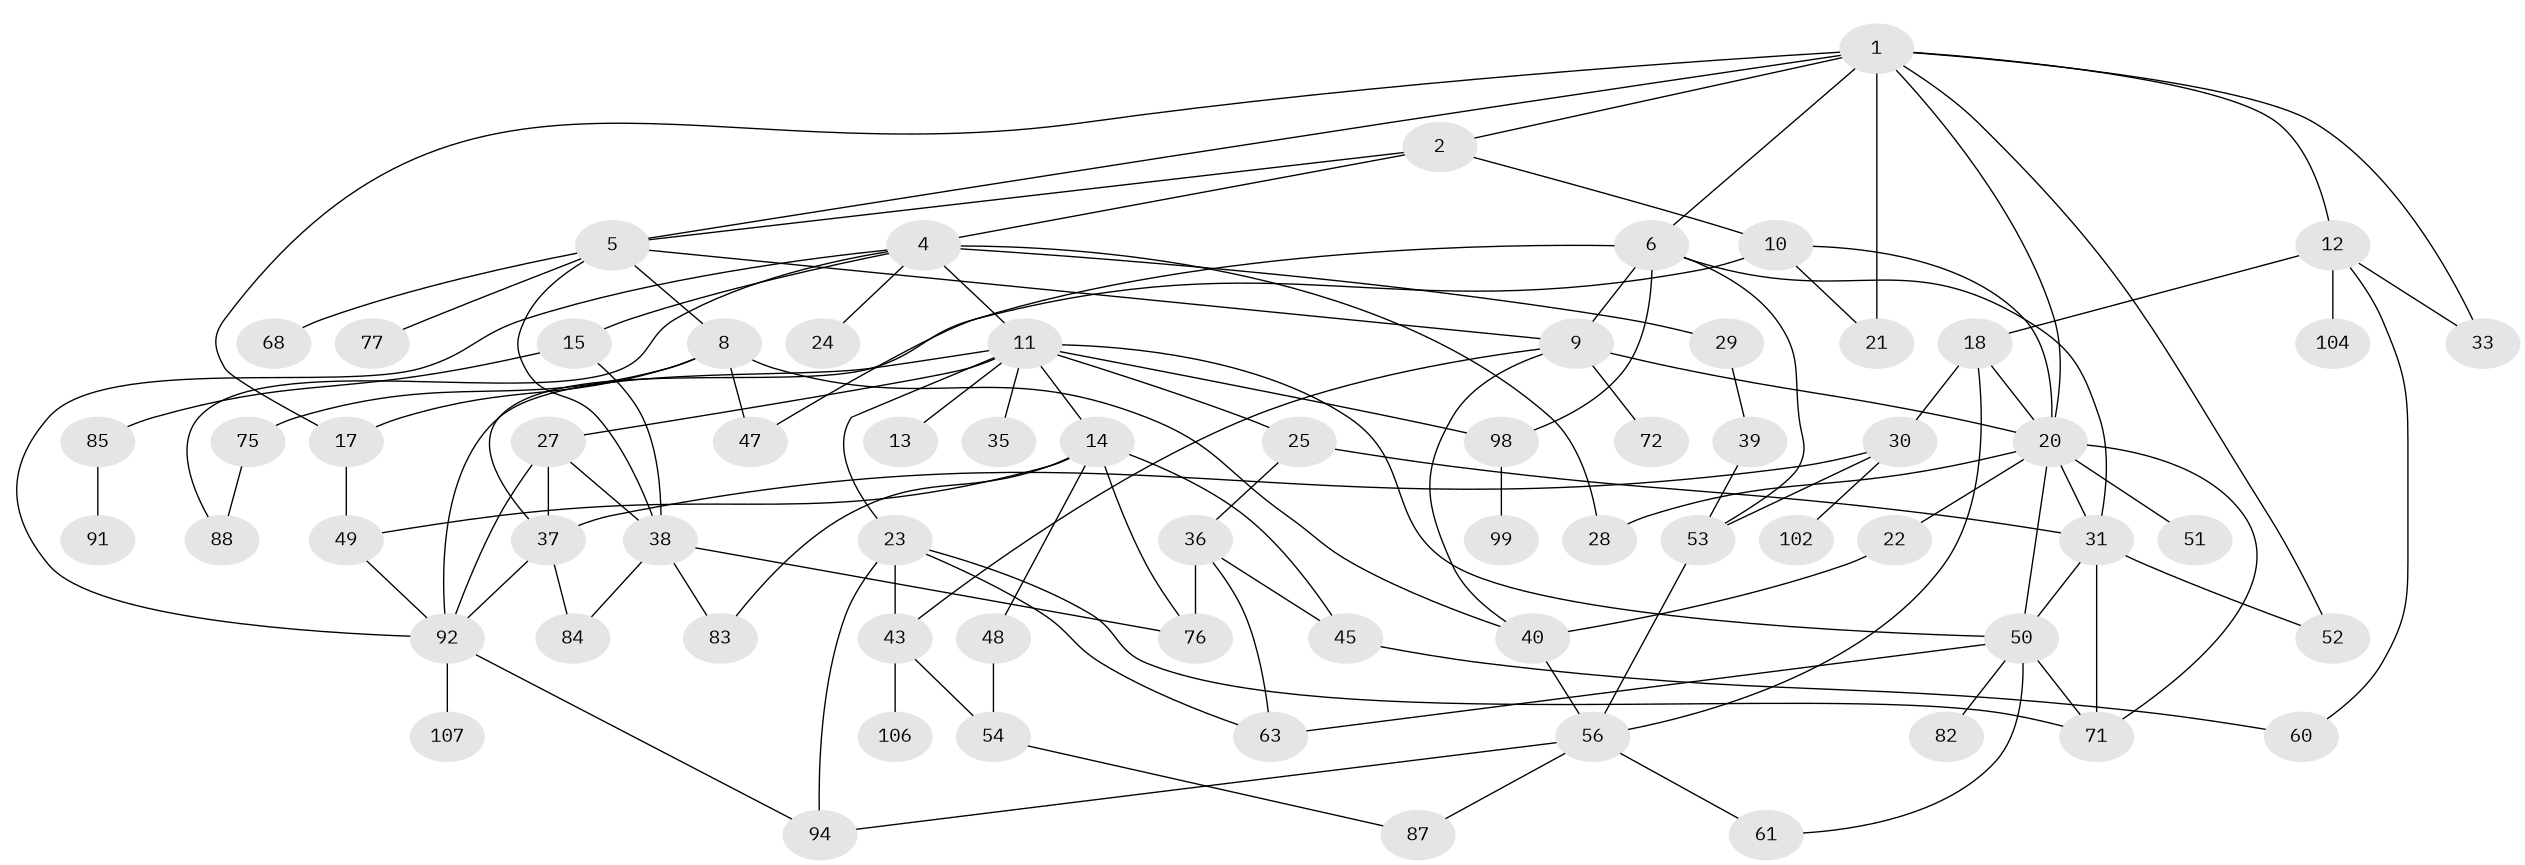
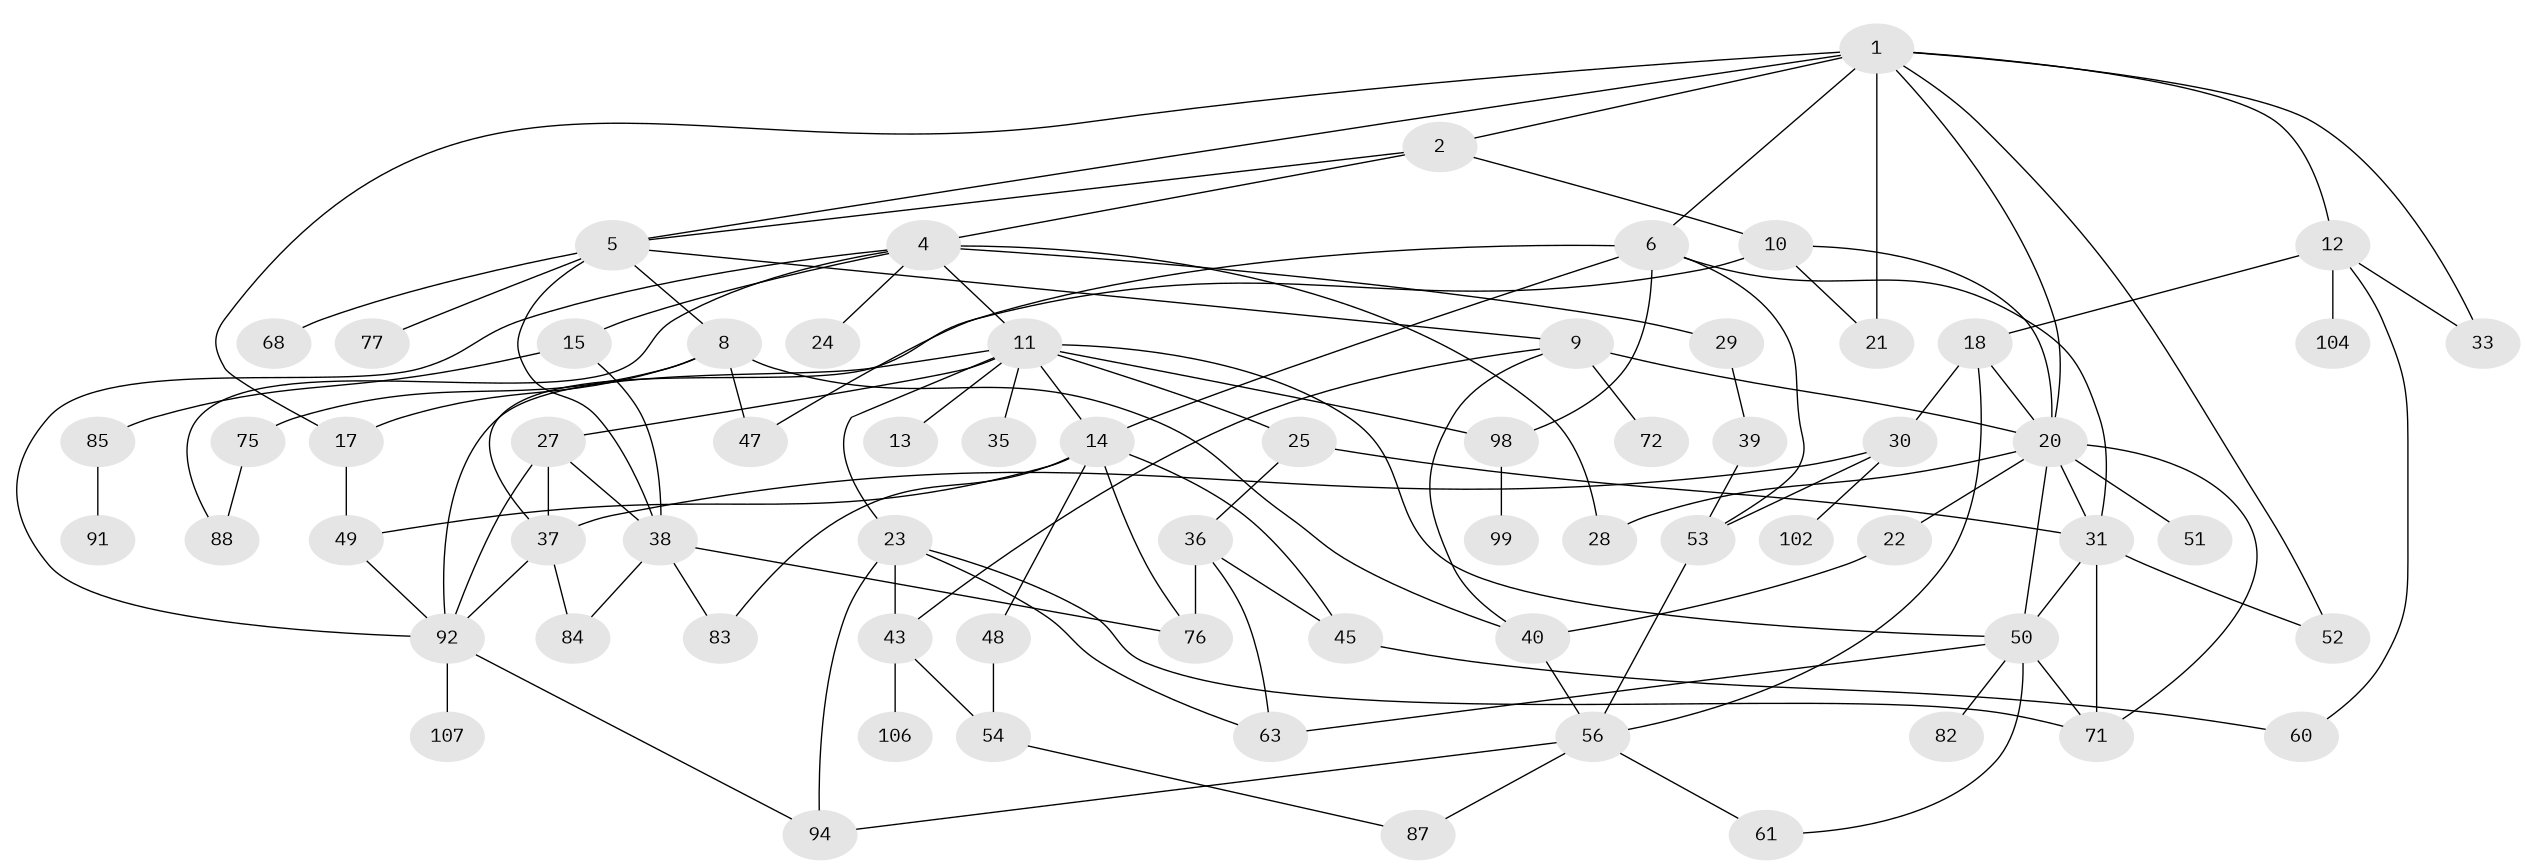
edge "6" -- "9": now "6" -- "14"
